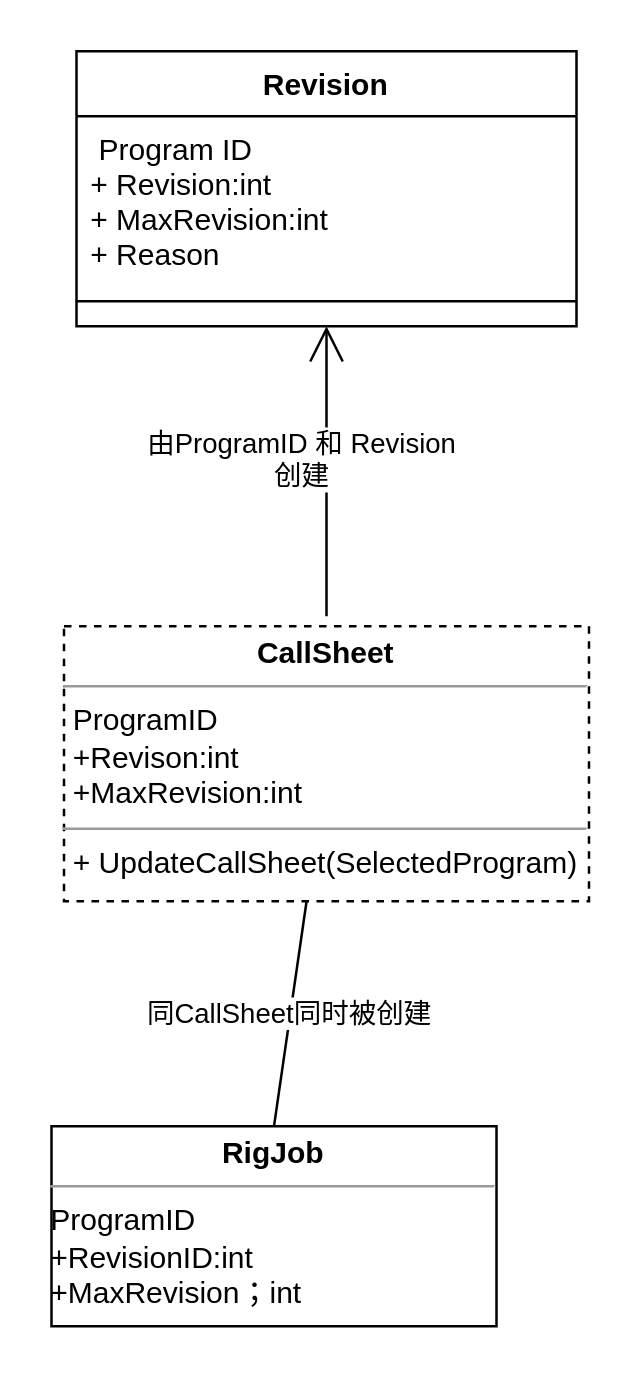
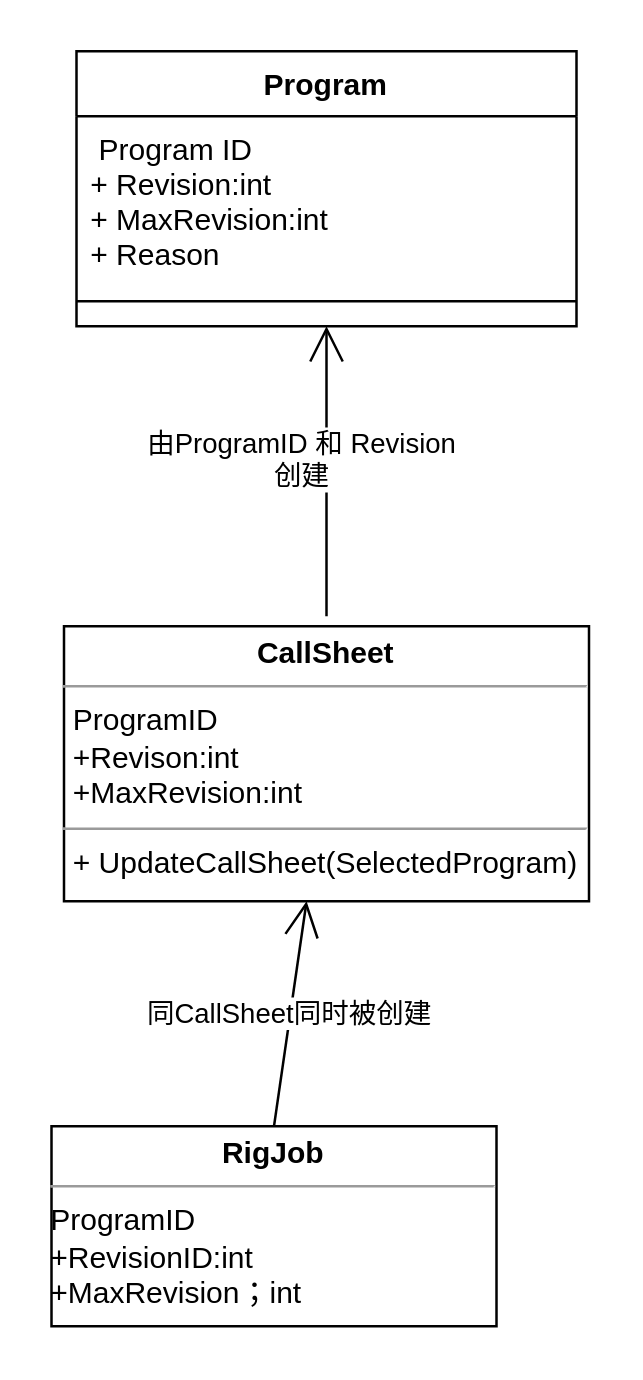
node "Revision": label "Revision" -> "Program"
node "CallSheet ProgramID +Revison:int +MaxRevision:int + UpdateCallSheet(SelectedProgram)": style dashed -> solid
edge "CallSheet ProgramID +Revison:int +MaxRevision:int + UpdateCallSheet(SelectedProgram)" -- "RigJob ProgramID +RevisionID:int +MaxRevision；int": arrowhead none -> open
